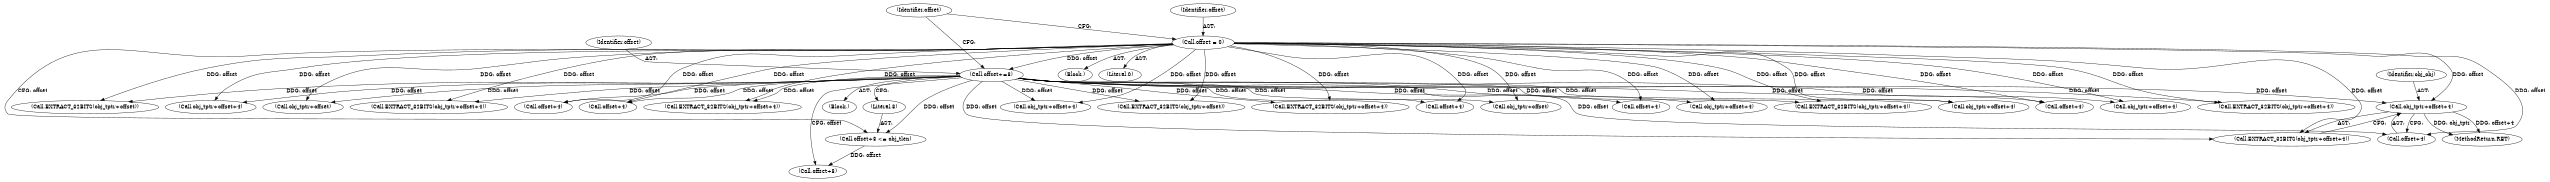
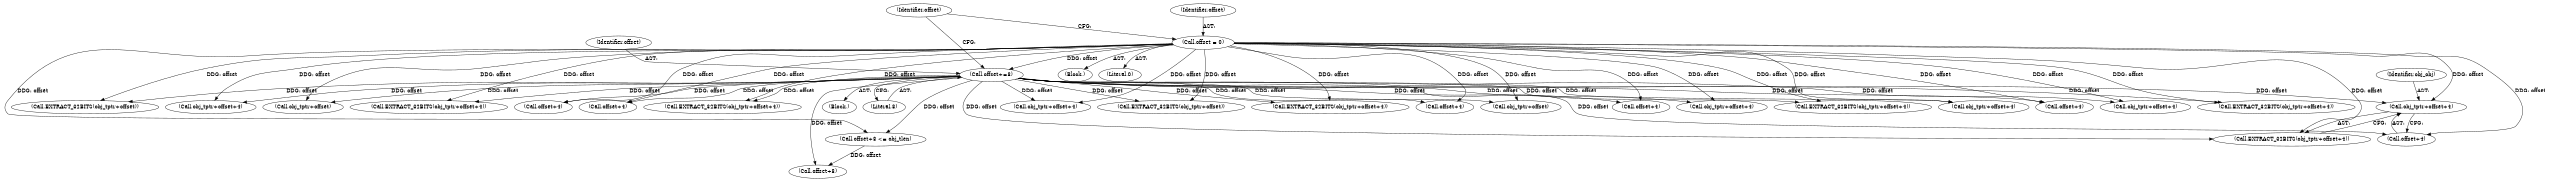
edge "(Call,offset = 0)" -> "(Call,offset+8 <= obj_tlen)": label "CFG: offset" -> "DDG: offset"
edge "(Literal,8)" -> "(Call,offset+8 <= obj_tlen)": now "(Literal,8)" -> "(Call,offset+=8)"
edge "(Call,offset+=8)" -> "(Call,offset+8)": label "CFG: offset" -> "DDG: offset"
node "(MethodReturn,RET)": removed
